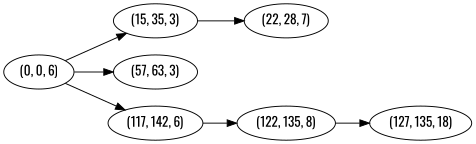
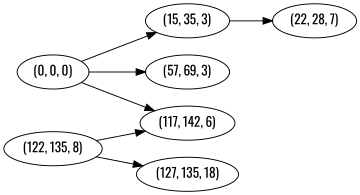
node "(0, 0, 6)": label "(0, 0, 6)" -> "(0, 0, 0)"
node "(57, 63, 3)": label "(57, 63, 3)" -> "(57, 69, 3)"
edge "(117, 142, 6)" -> "(122, 135, 8)": reversed
